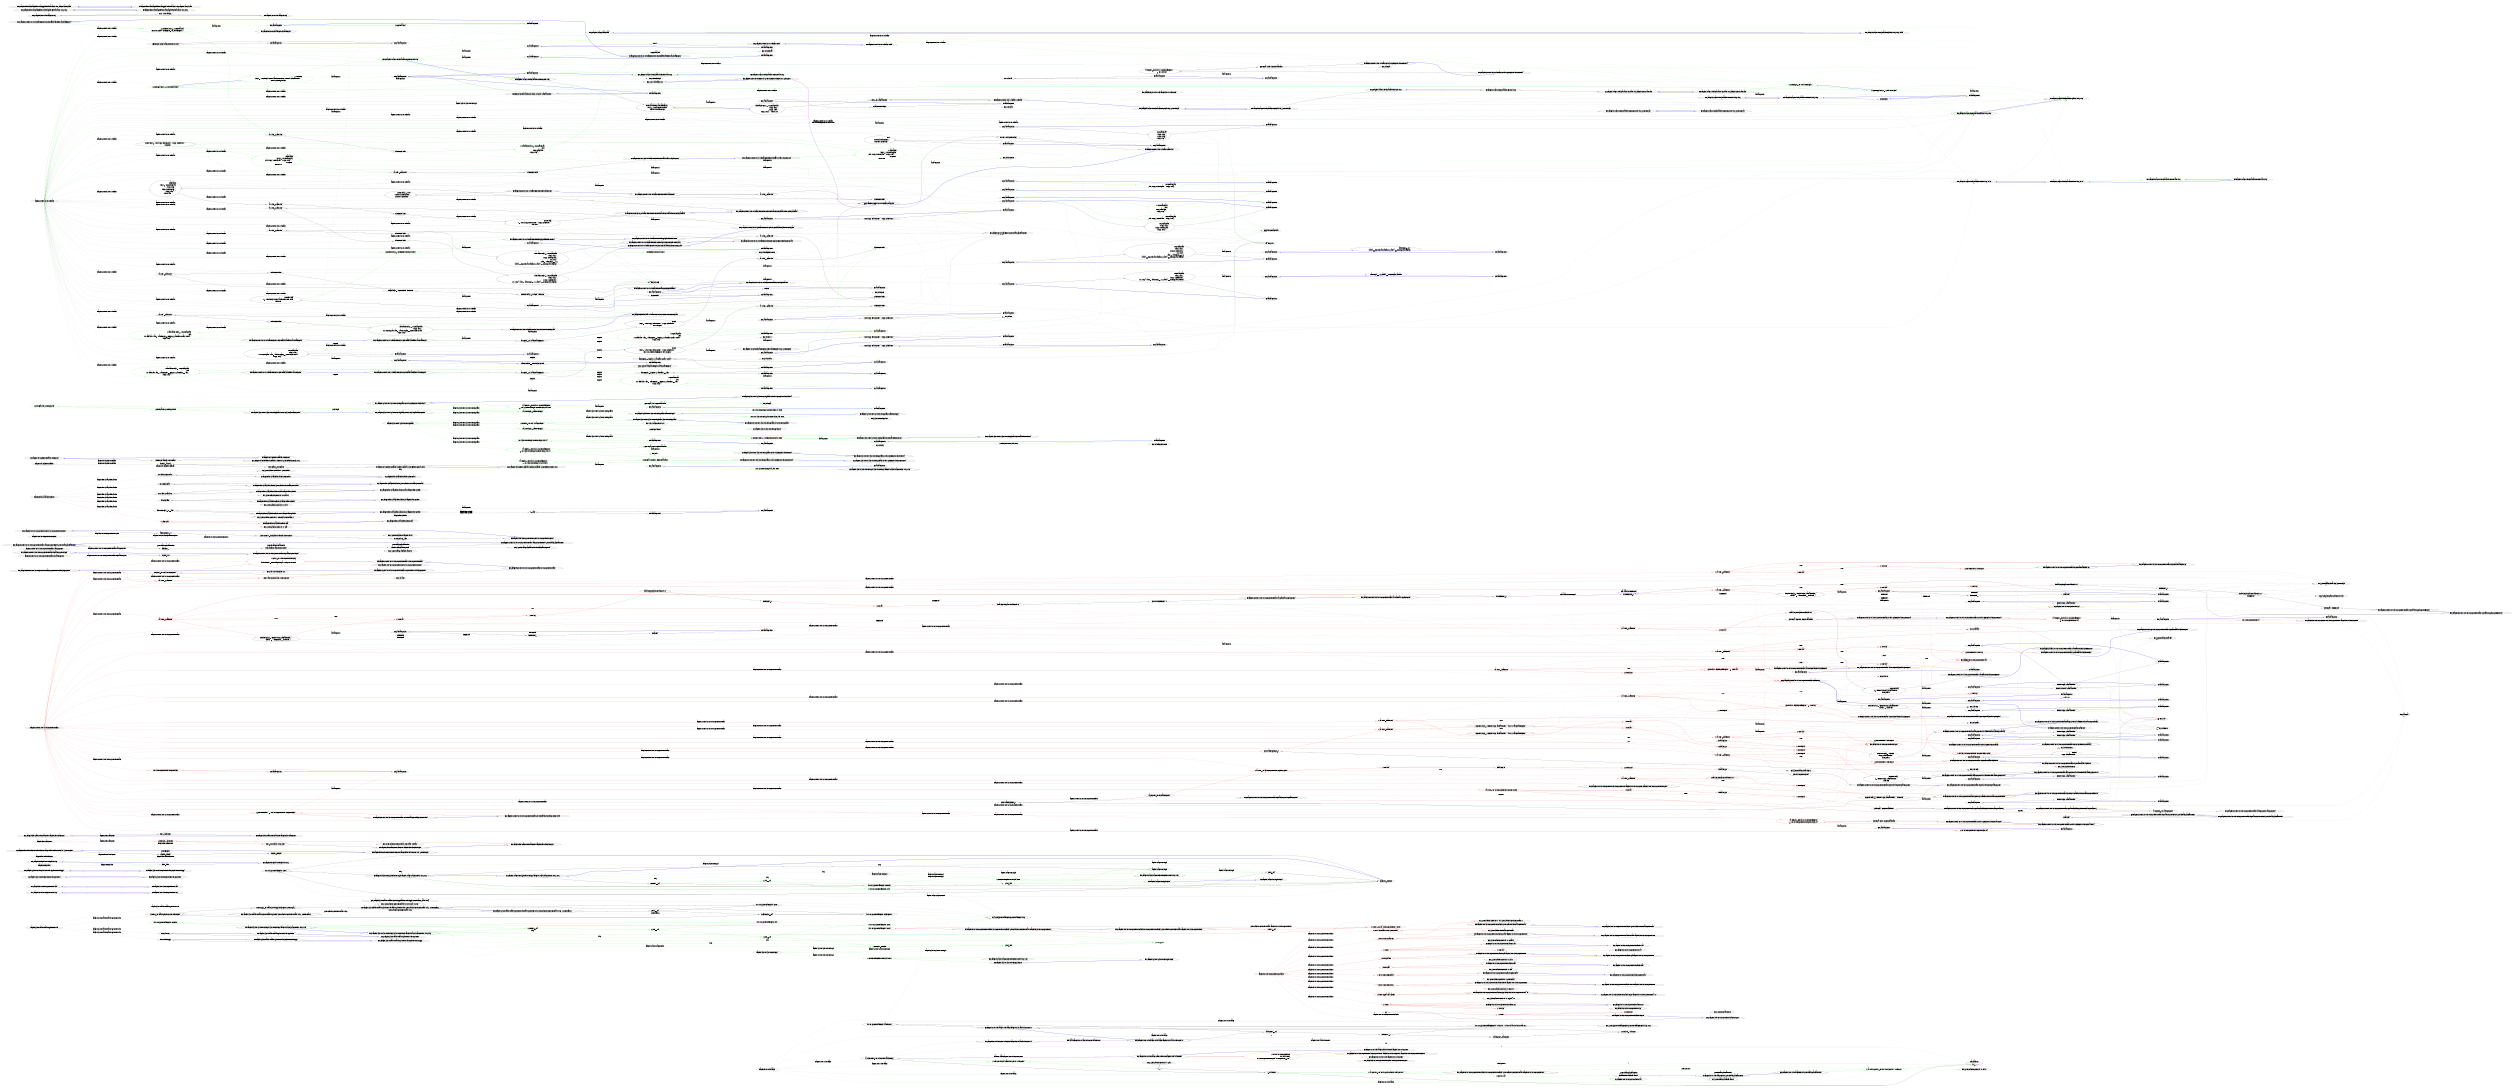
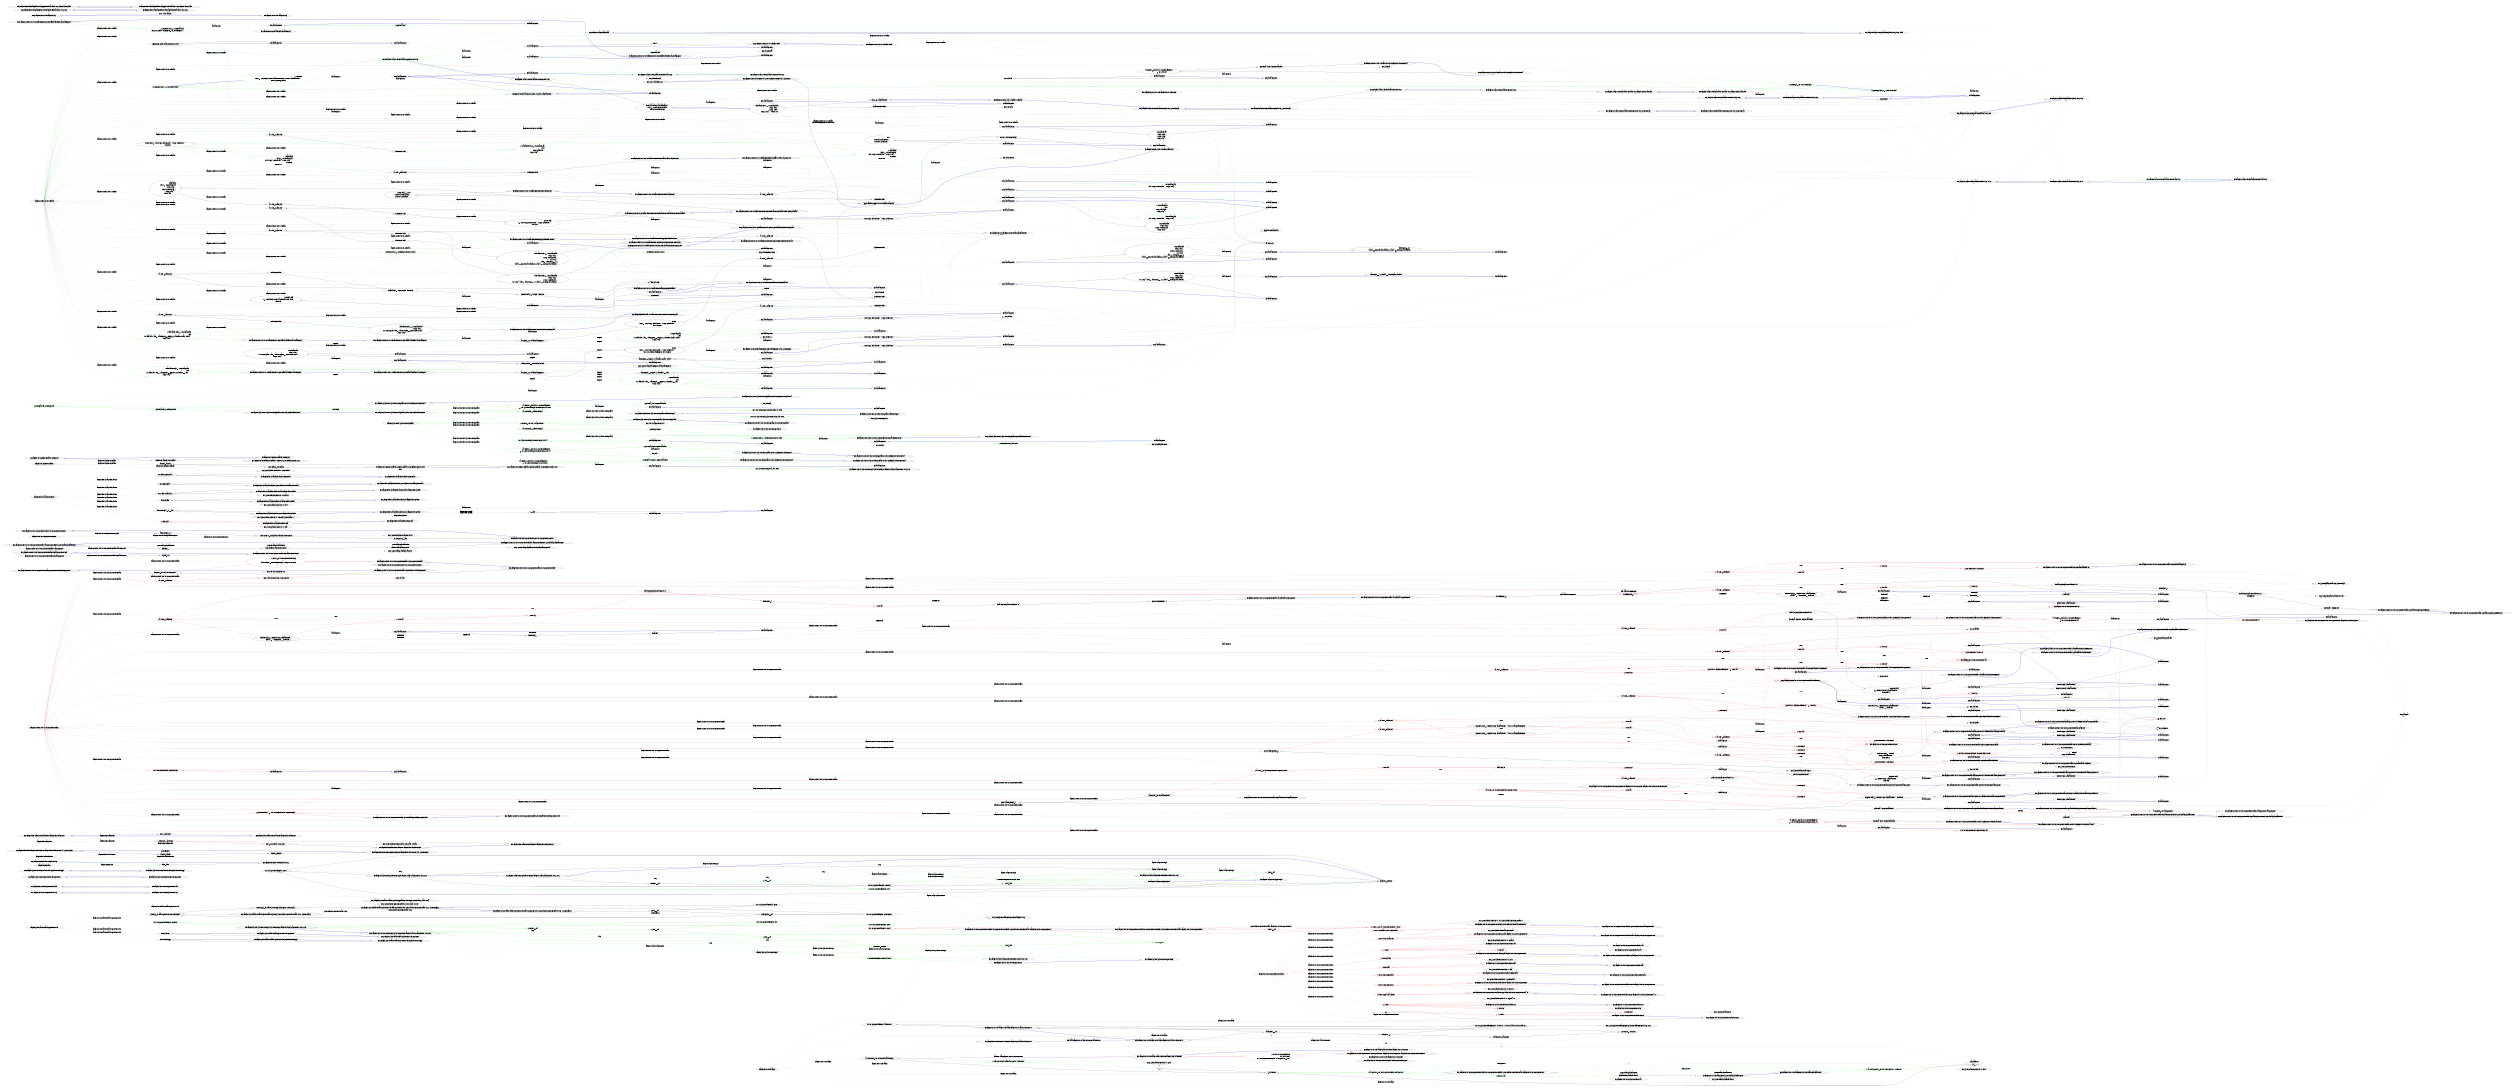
edge "HangFire.Core.Tests.Server.WorkerFacts" -> "_token = new CancellationToken()": label "HangFire.SqlServer.SqlServerProcessingJob" -> "HangFire.Core.Tests.Server.WorkerFacts"
